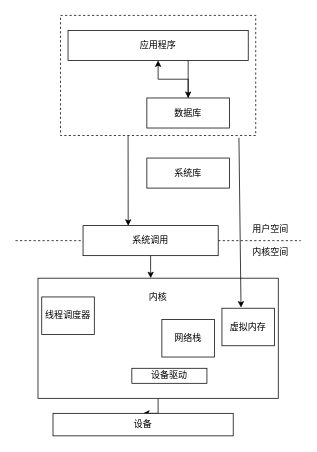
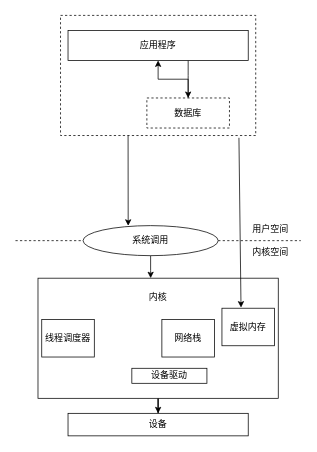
node "数据库": style solid -> dashed
node "系统库": removed
node "系统调用": shape rectangle -> ellipse
node "线程调度器": moved (68, 315) -> (68, 338)
node "设备": moved (143, 424) -> (158, 424)
